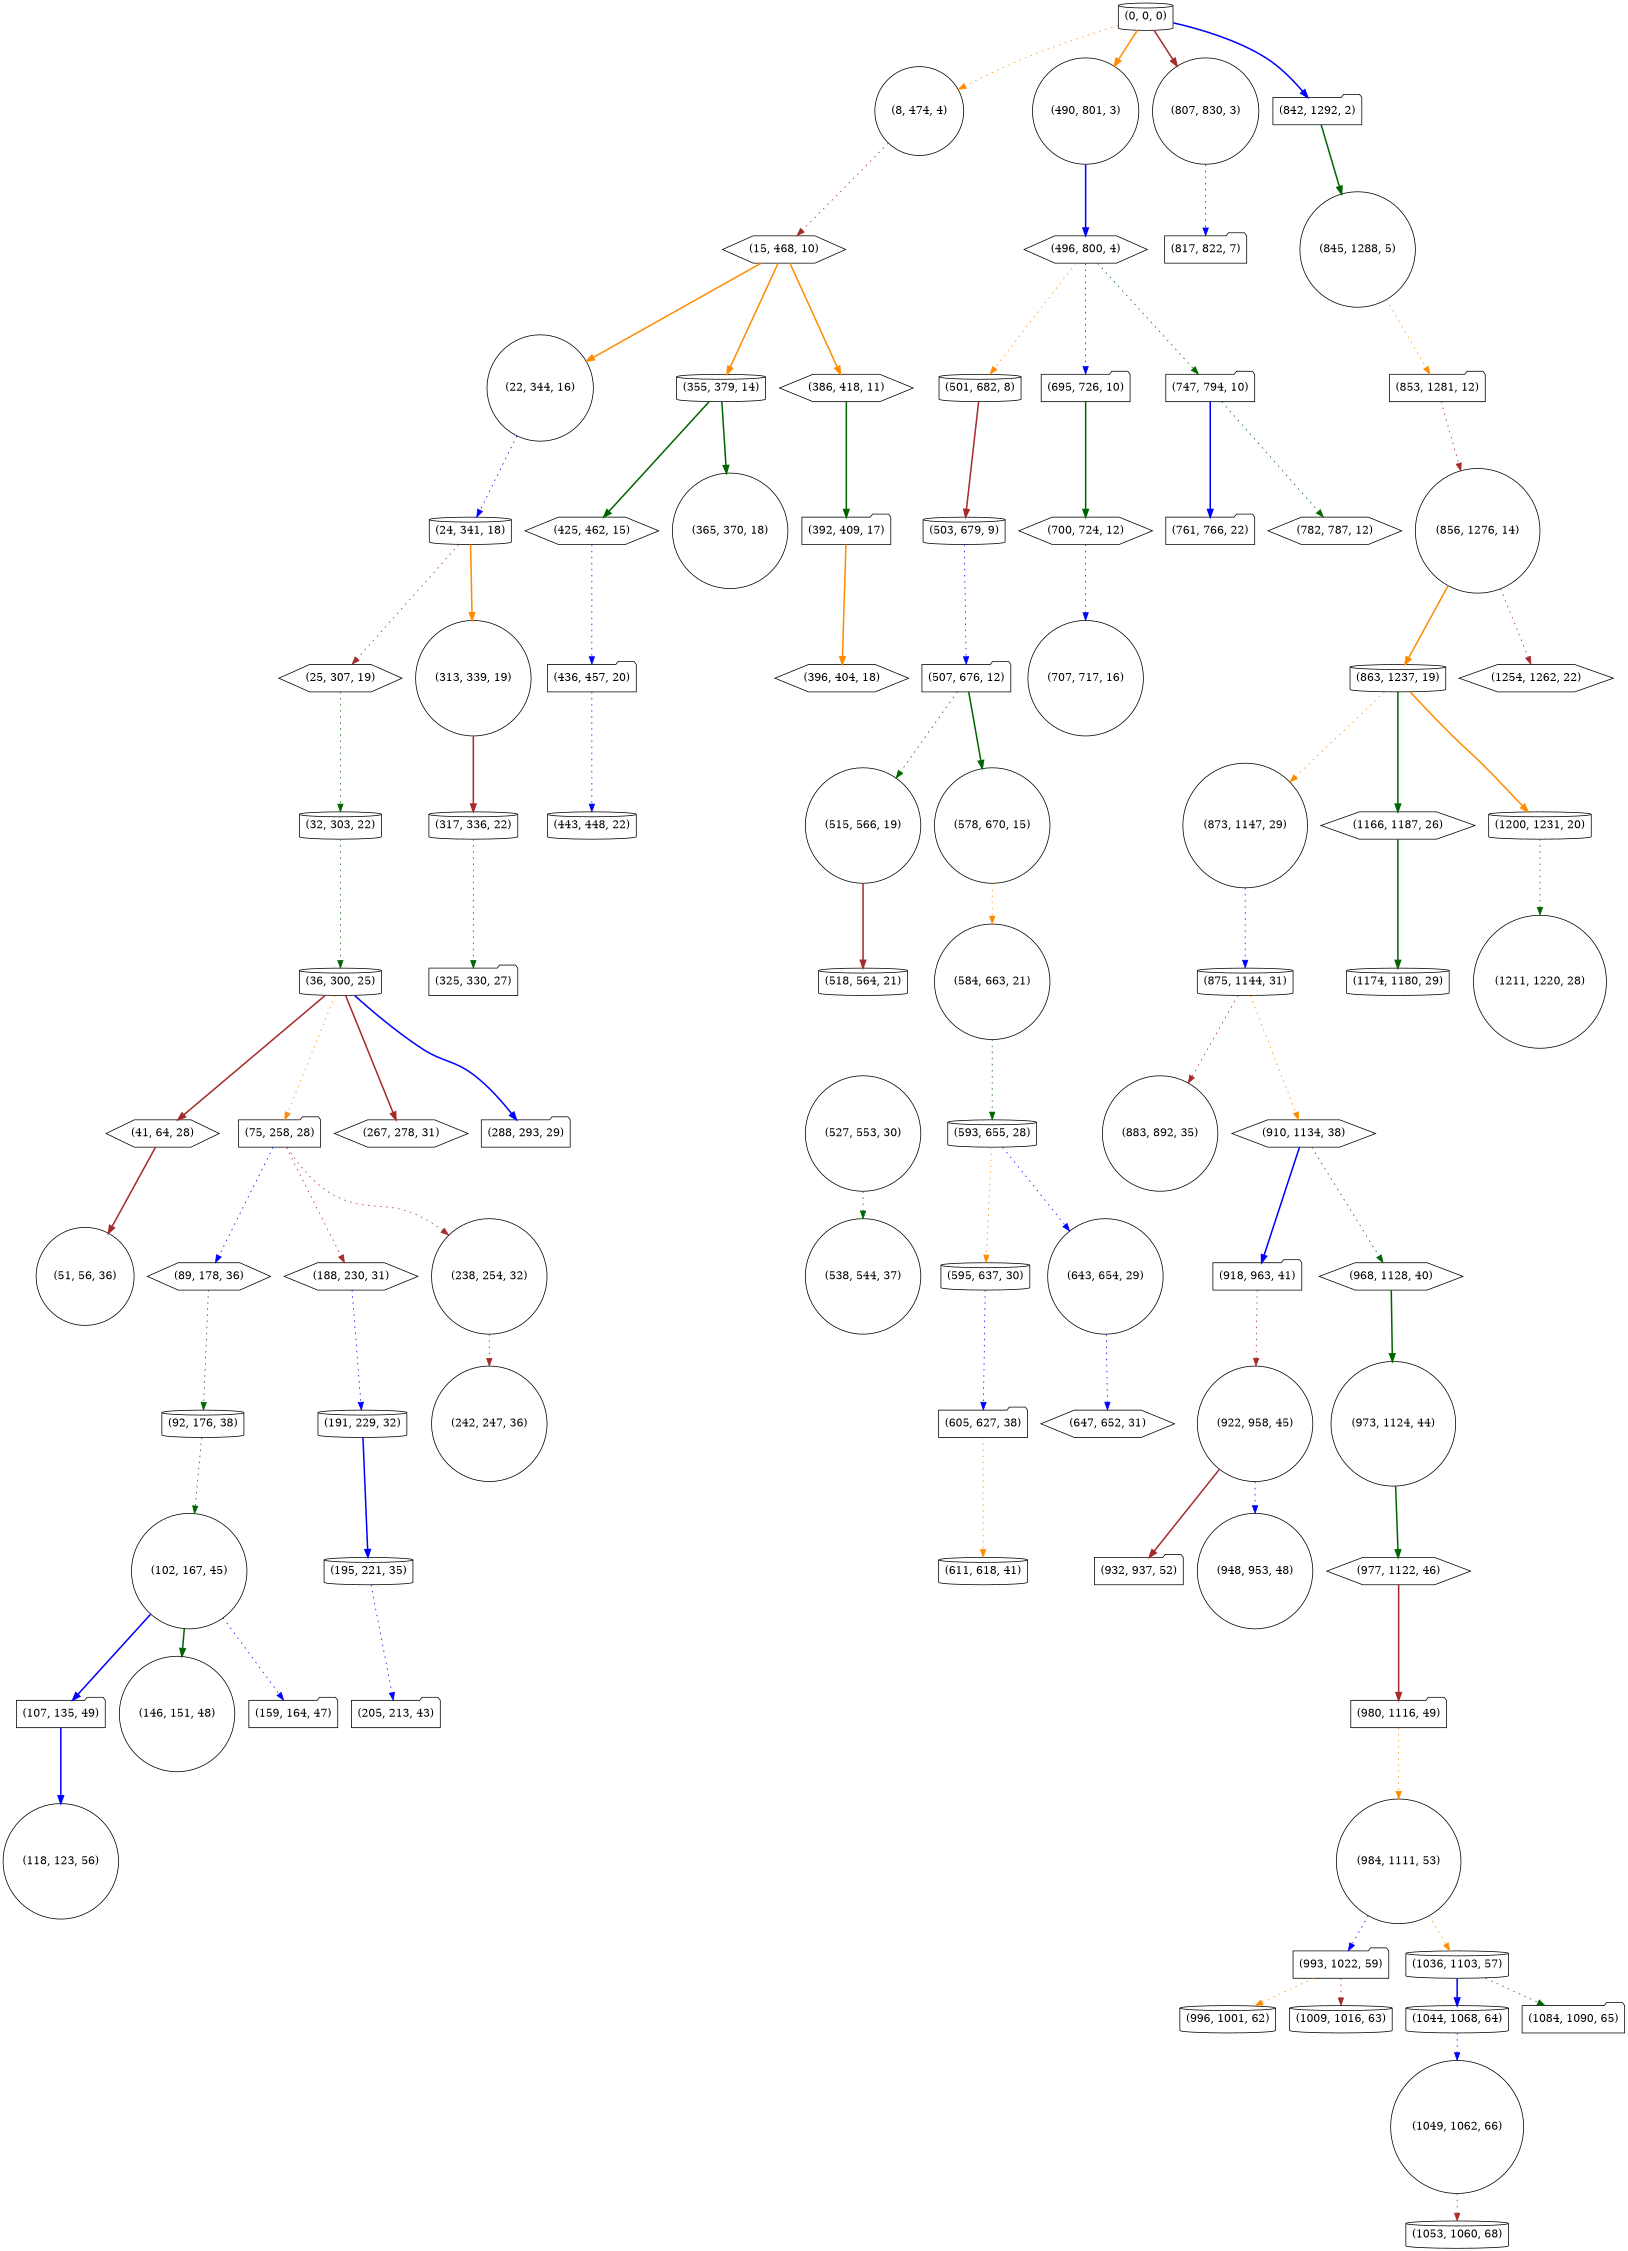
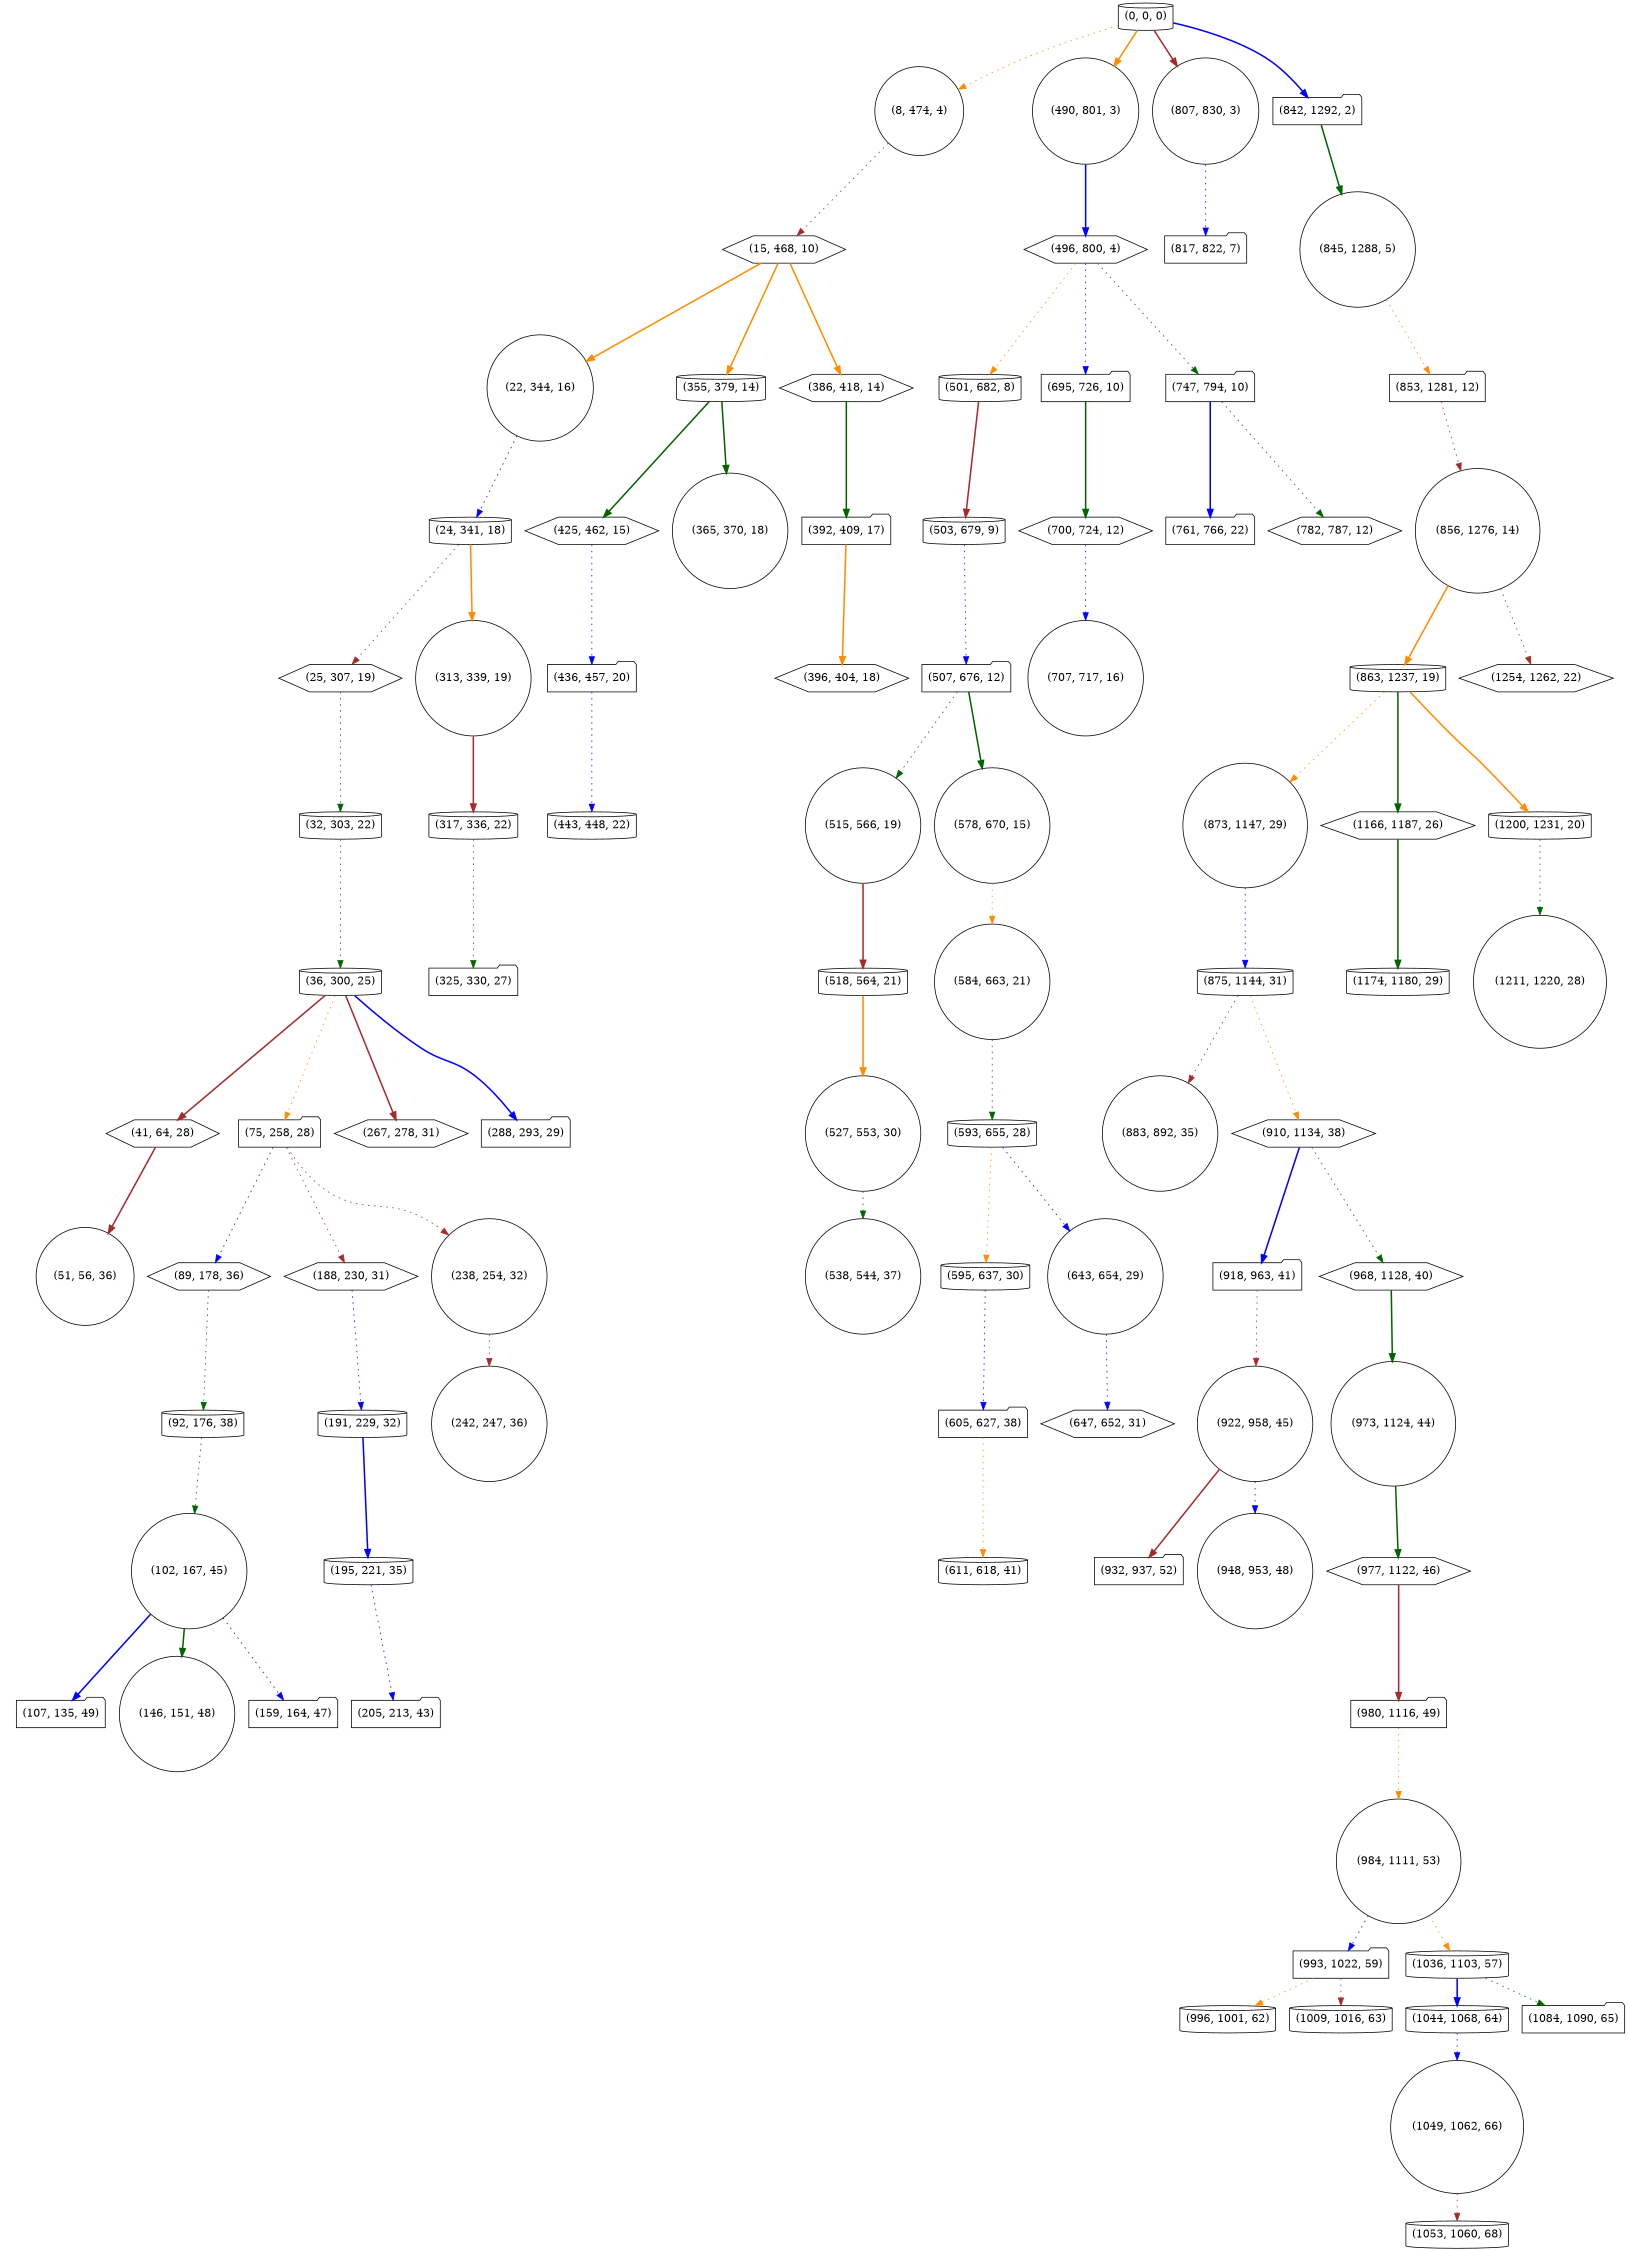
node "(386, 418, 11)": label "(386, 418, 11)" -> "(386, 418, 14)"
edge "(518, 564, 21)" -> "(527, 553, 30)": added
node "(118, 123, 56)": removed
